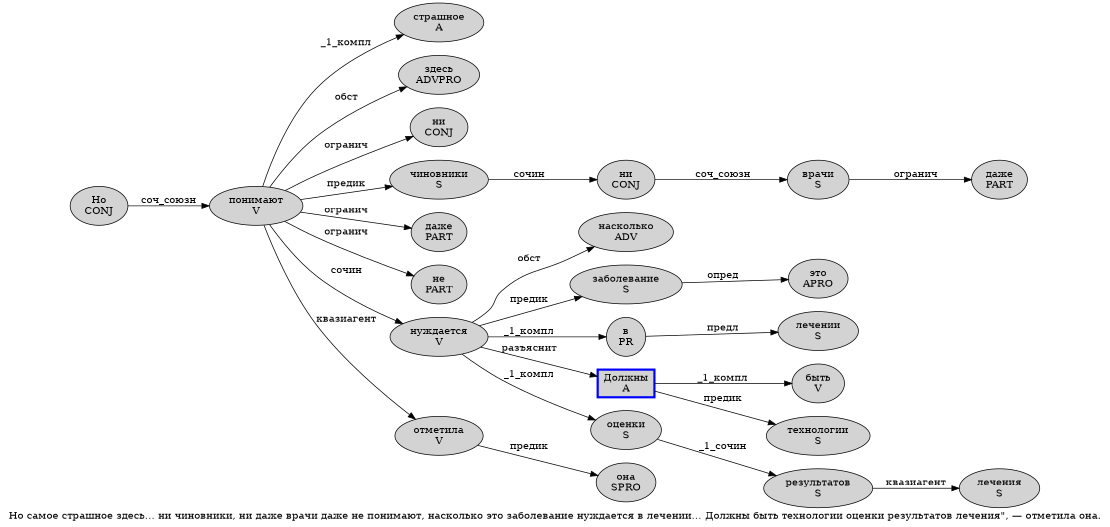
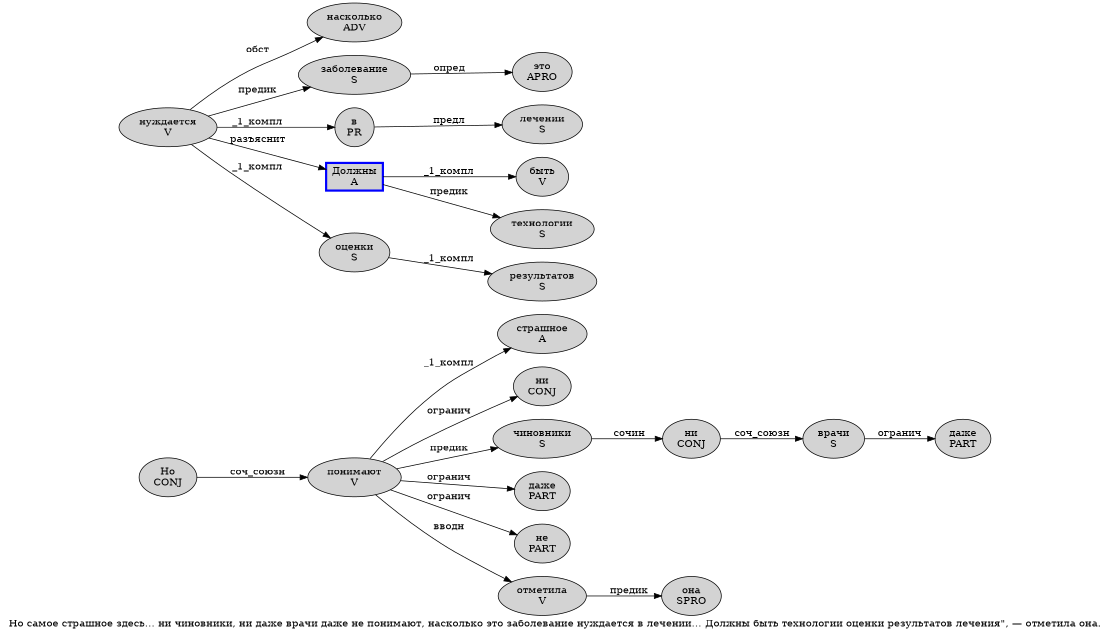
node "здесь ADVPRO": removed
edge "понимают V" -> "нуждается V": removed, label "сочин"
edge "понимают V" -> "отметила V": label "квазиагент" -> "вводн"
edge "оценки S" -> "результатов S": label "_1_сочин" -> "_1_компл"
node "лечения S": removed
